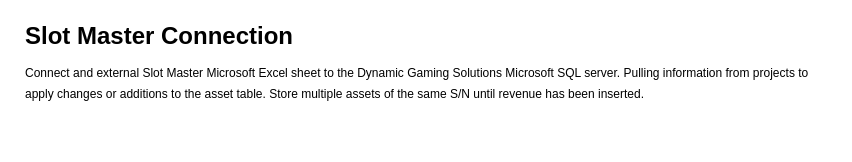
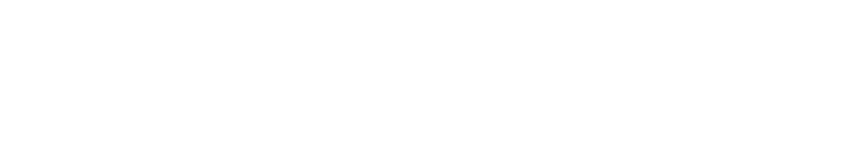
node "Slot Master ConnectionConnect and external Slot Master Microsoft Excel sheet to the Dynamic Gaming Solutions Microsoft SQL server. Pulling information from projects to apply changes or additions to the asset table. Store multiple assets of the same S/N until revenue has been inserted.": removed
